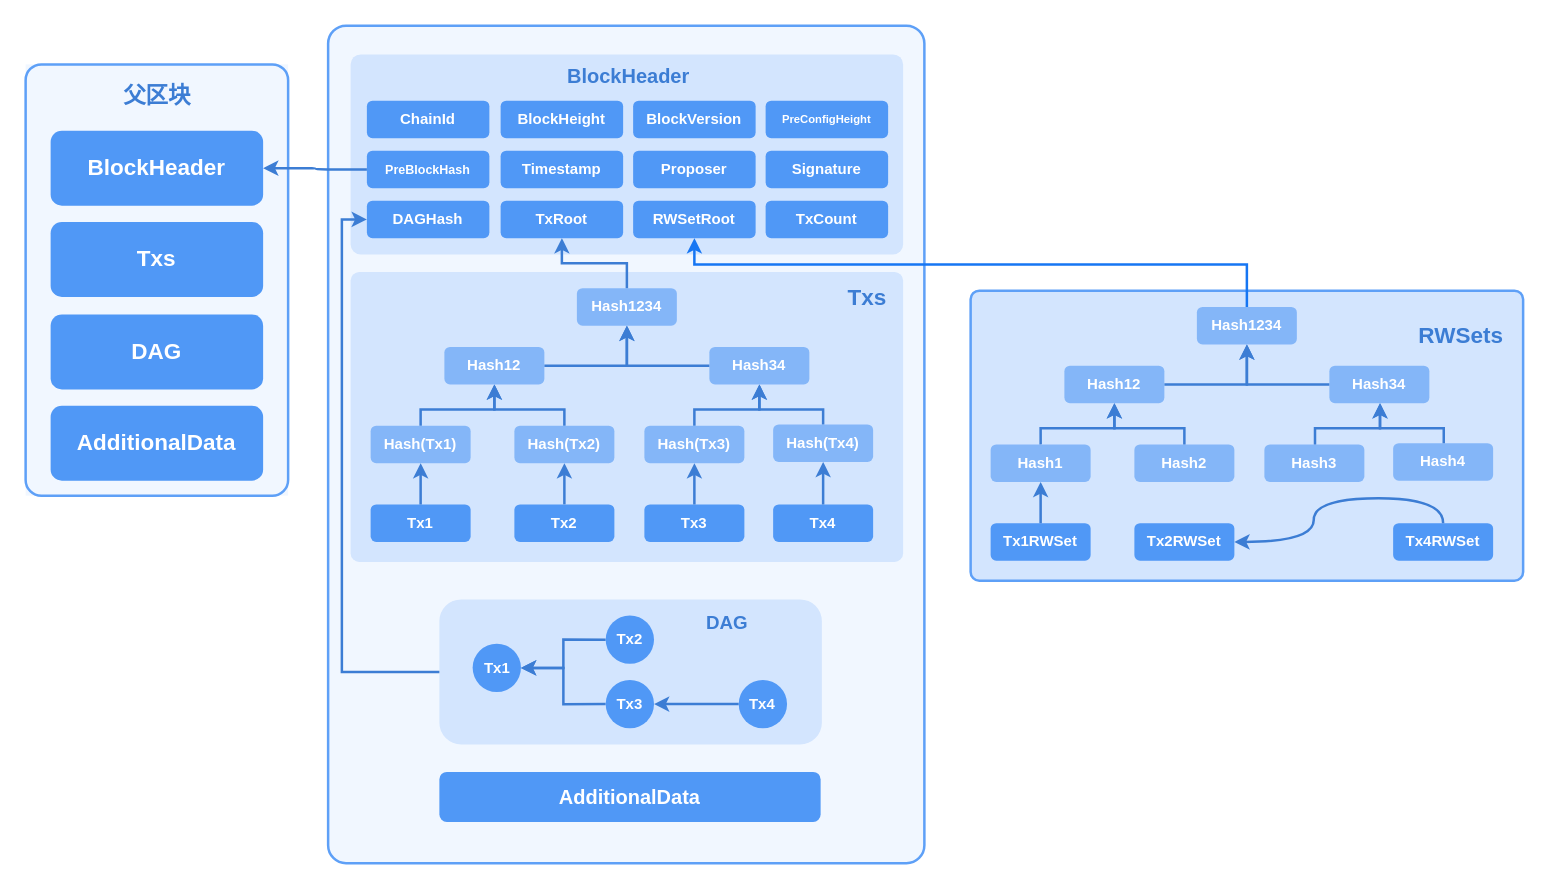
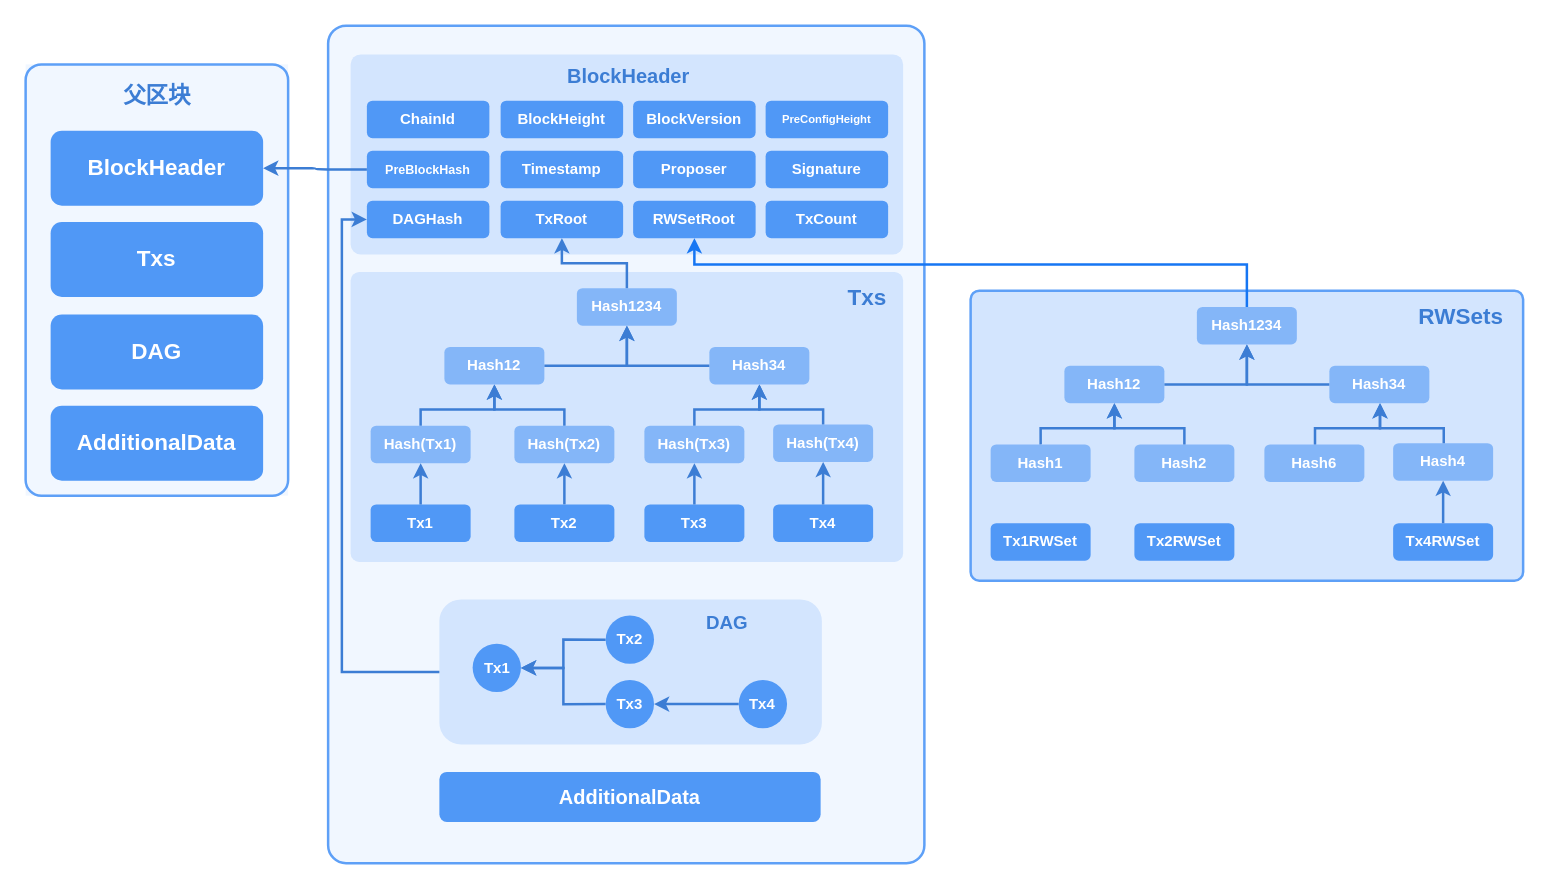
node "RWSets": moved (1460, 335) -> (1460, 316)
node "Hash3": label "Hash3" -> "Hash6"
edge "Tx4RWSet" -> "Tx2RWSet": now "Tx4RWSet" -> "Hash4"
edge "Tx1RWSet" -> "Hash1": removed
